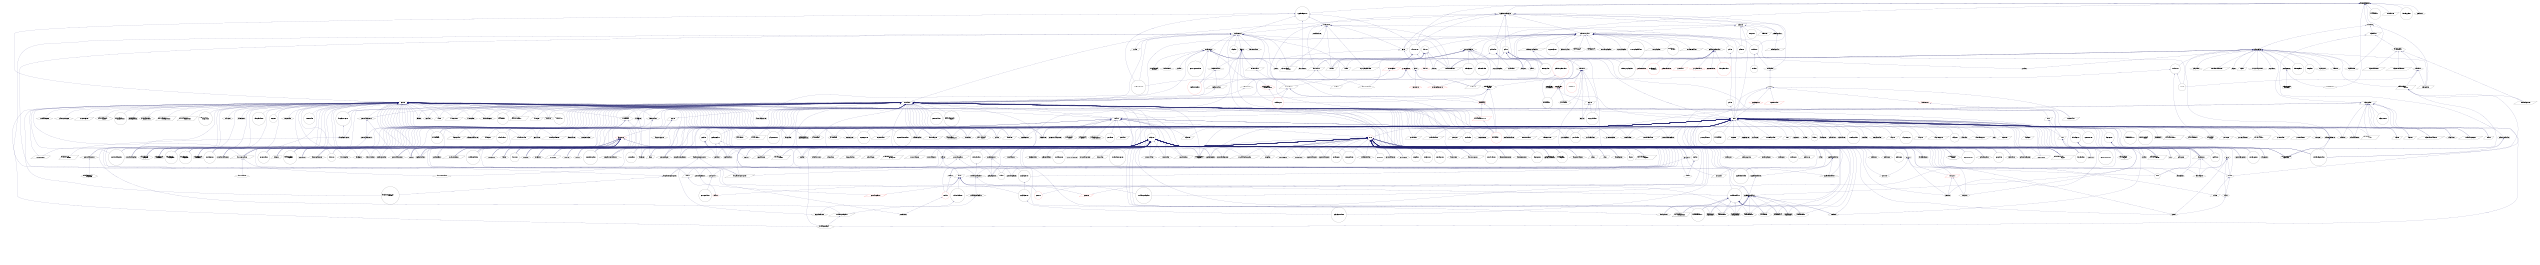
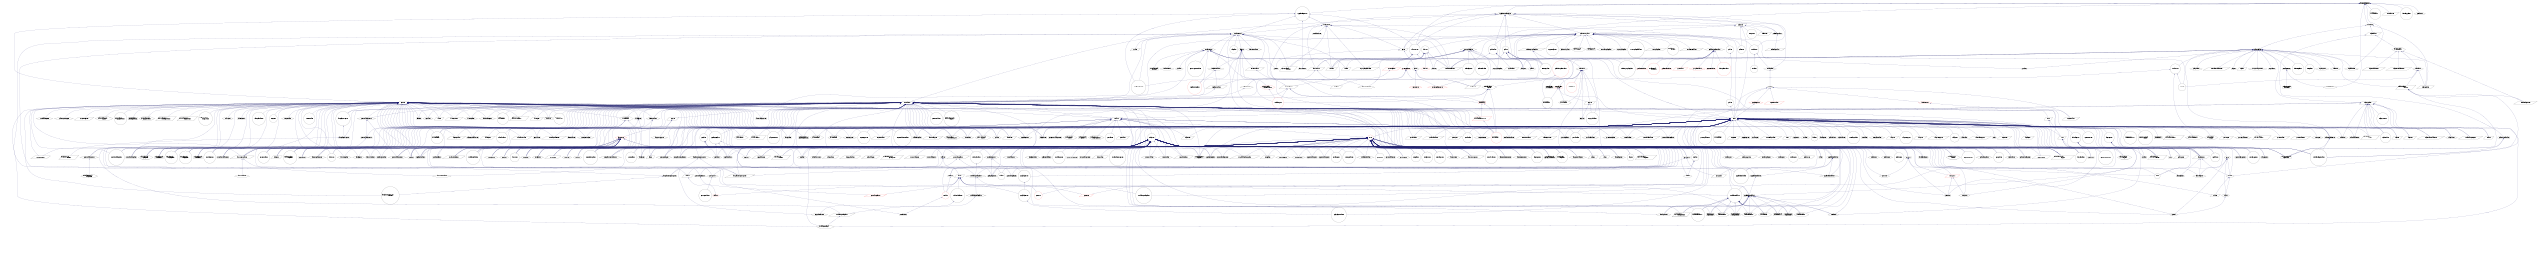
node "shared_future.cpp": added
node "refcnt.cpp": label "refcnt.cpp" -> "factorial.cpp"
